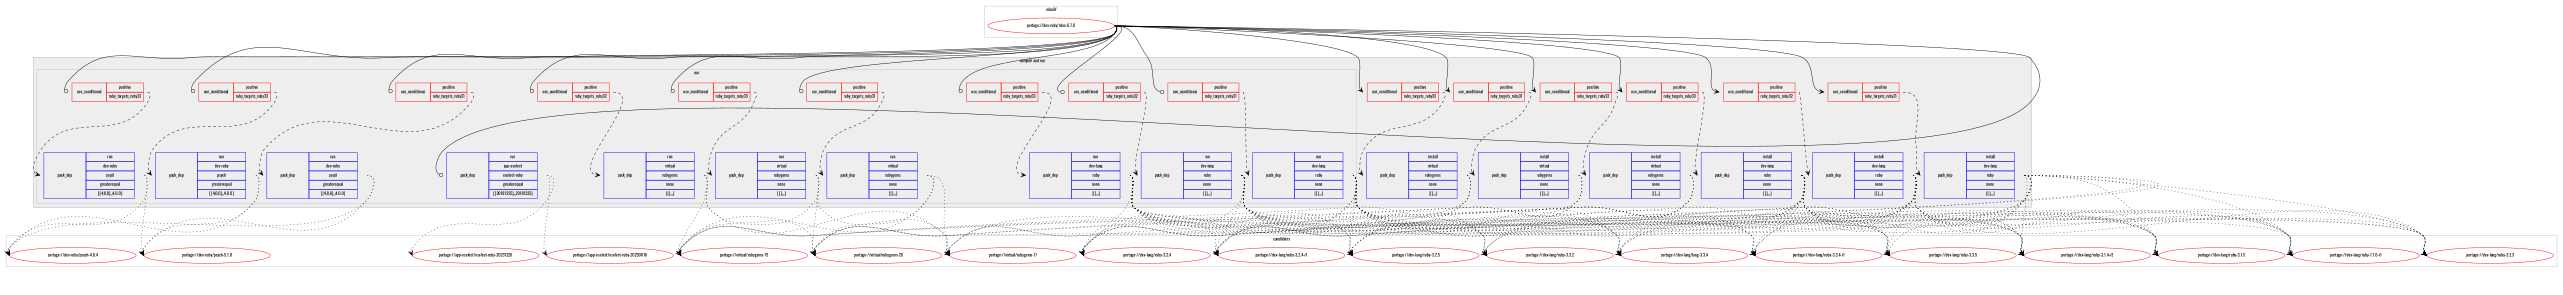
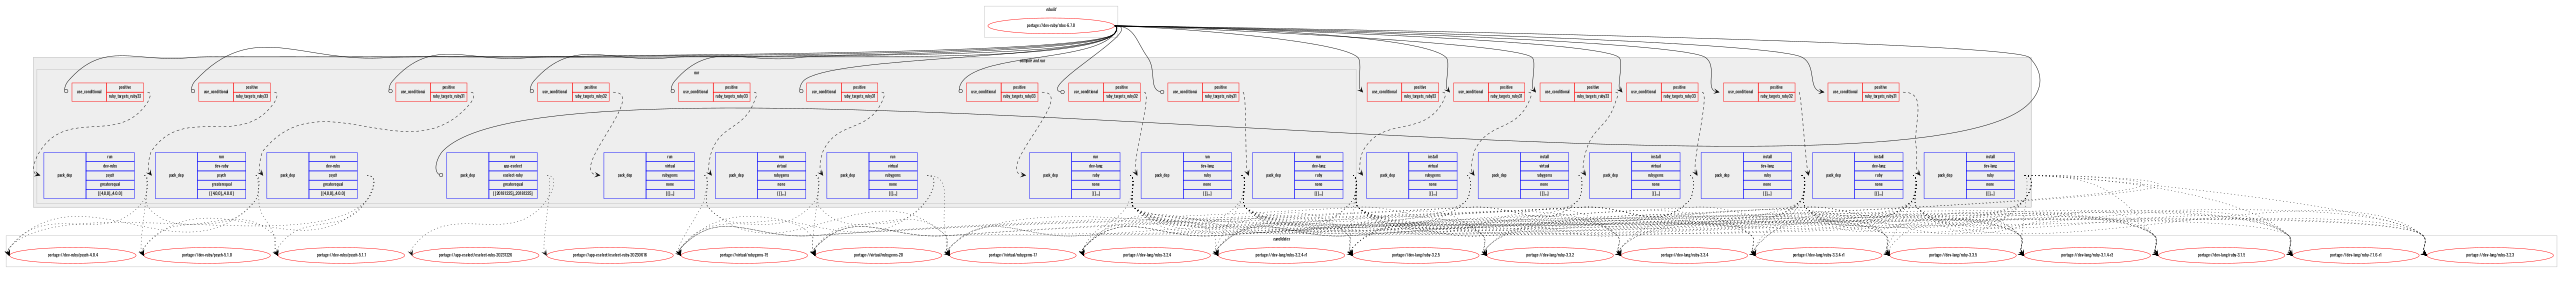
node "portage://dev-ruby/psych-5.1.1": added
node "portage://dev-lang/lang-3.3.4": label "portage://dev-lang/lang-3.3.4" -> "portage://dev-lang/ruby-3.3.4"
